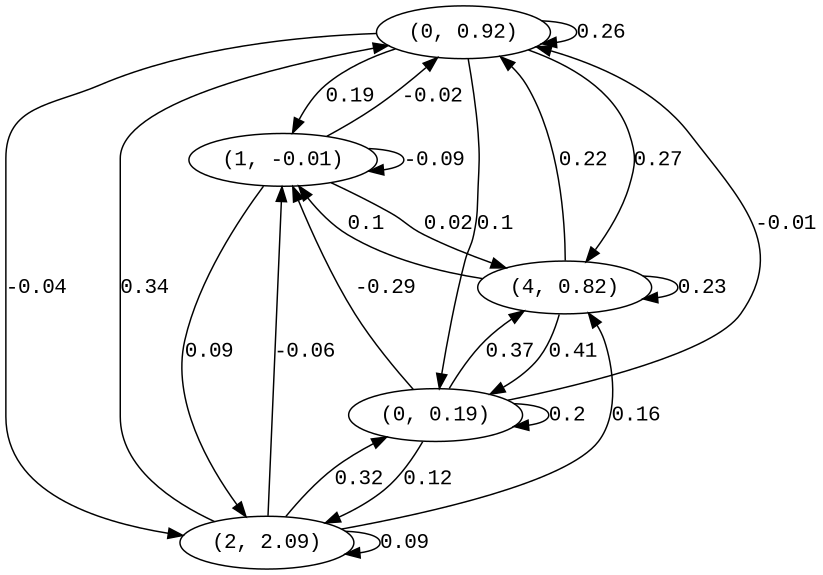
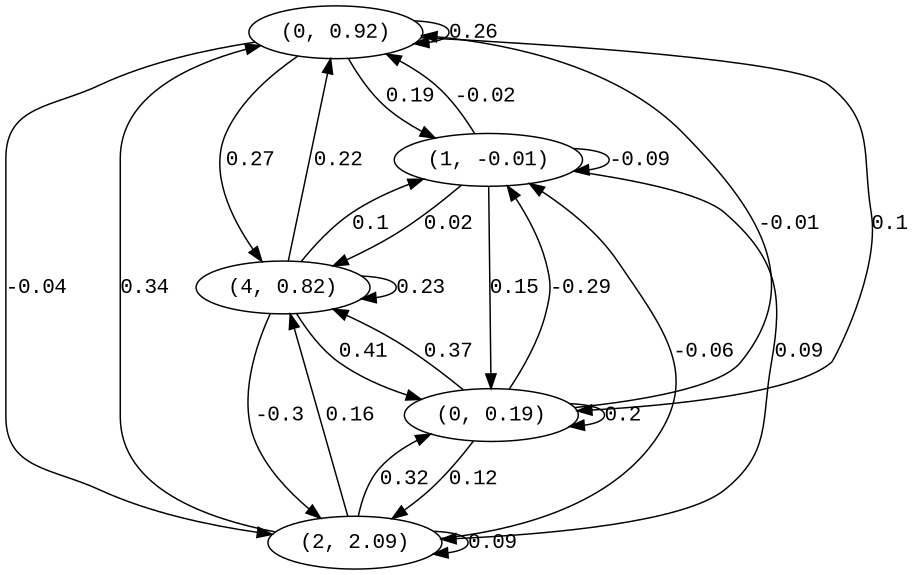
edge "(1, -0.01)" -> "(0, 0.19)": added, label "0.15"
edge "(4, 0.82)" -> "(2, 2.09)": added, label "-0.3"
